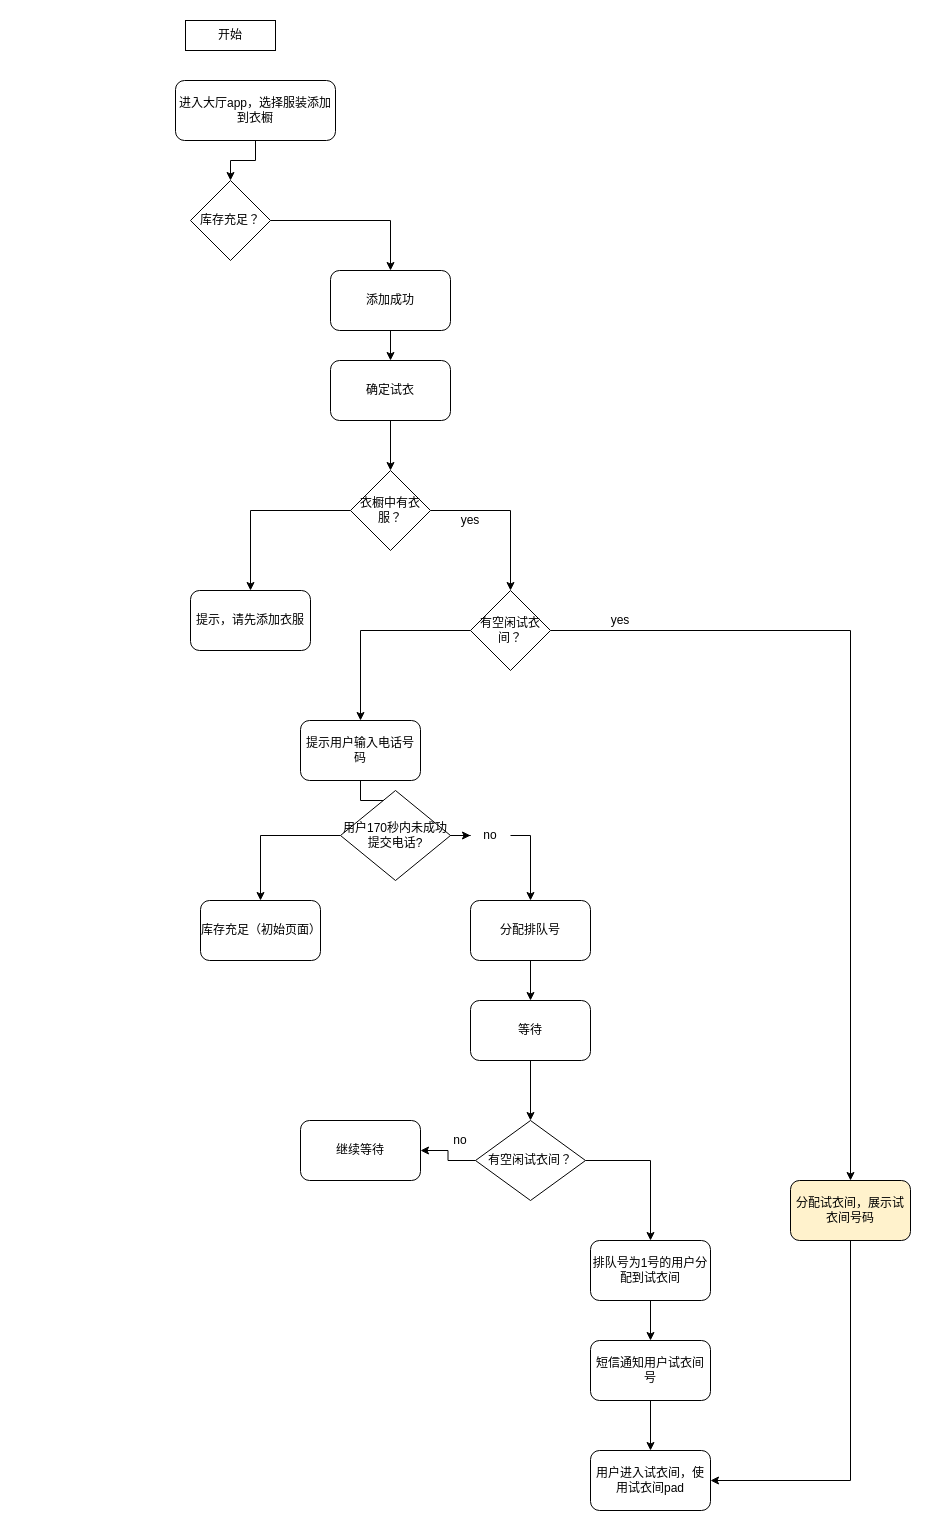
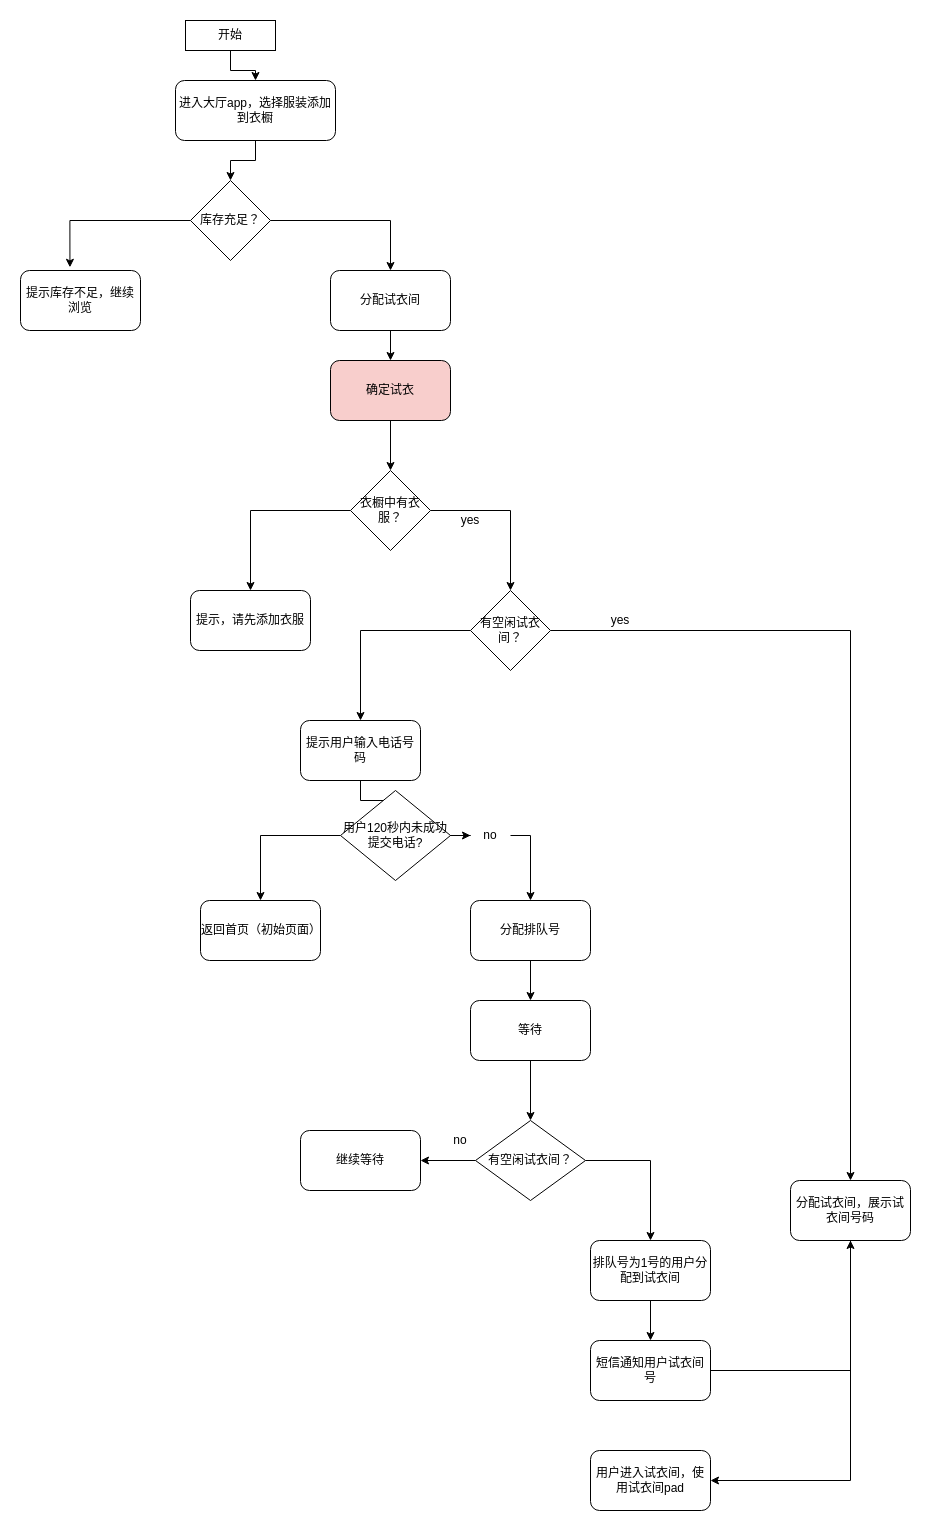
edge "开始" -> "进入大厅app，选择服装添加到衣橱": added
edge "库存充足？" -> "提示库存不足，继续浏览": added
node "提示库存不足，继续浏览": added
node "添加成功": label "添加成功" -> "分配试衣间"
node "确定试衣": fillcolor #ffffff -> #f8cecc
node "用户170秒内未成功提交电话?": label "用户170秒内未成功提交电话?" -> "用户120秒内未成功提交电话?"
node "库存充足（初始页面）": label "库存充足（初始页面）" -> "返回首页（初始页面）"
node "继续等待": moved (361, 1151) -> (361, 1161)
node "分配试衣间，展示试衣间号码": fillcolor #fff2cc -> #ffffff
edge "短信通知用户试衣间号" -> "用户进入试衣间，使用试衣间pad": now "短信通知用户试衣间号" -> "分配试衣间，展示试衣间号码"
